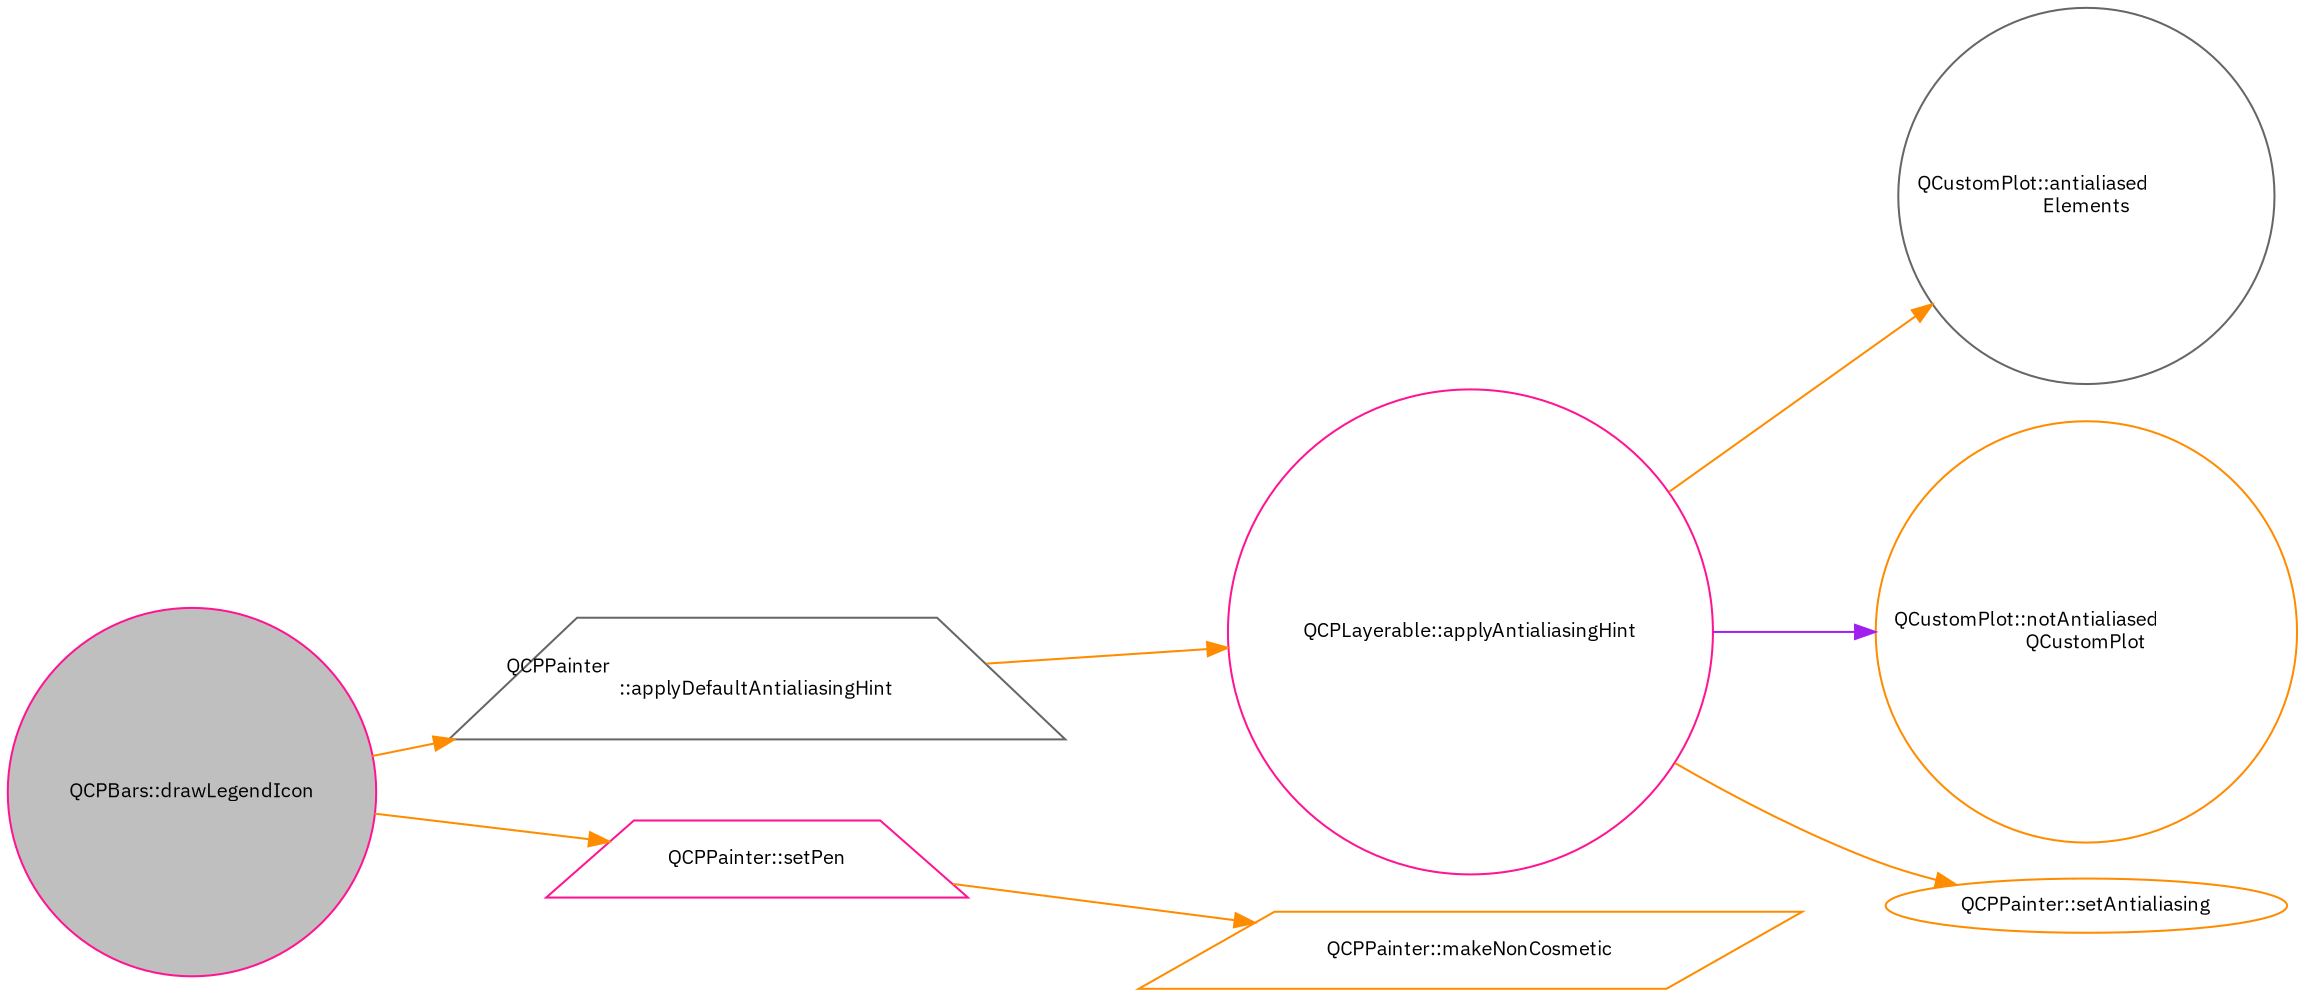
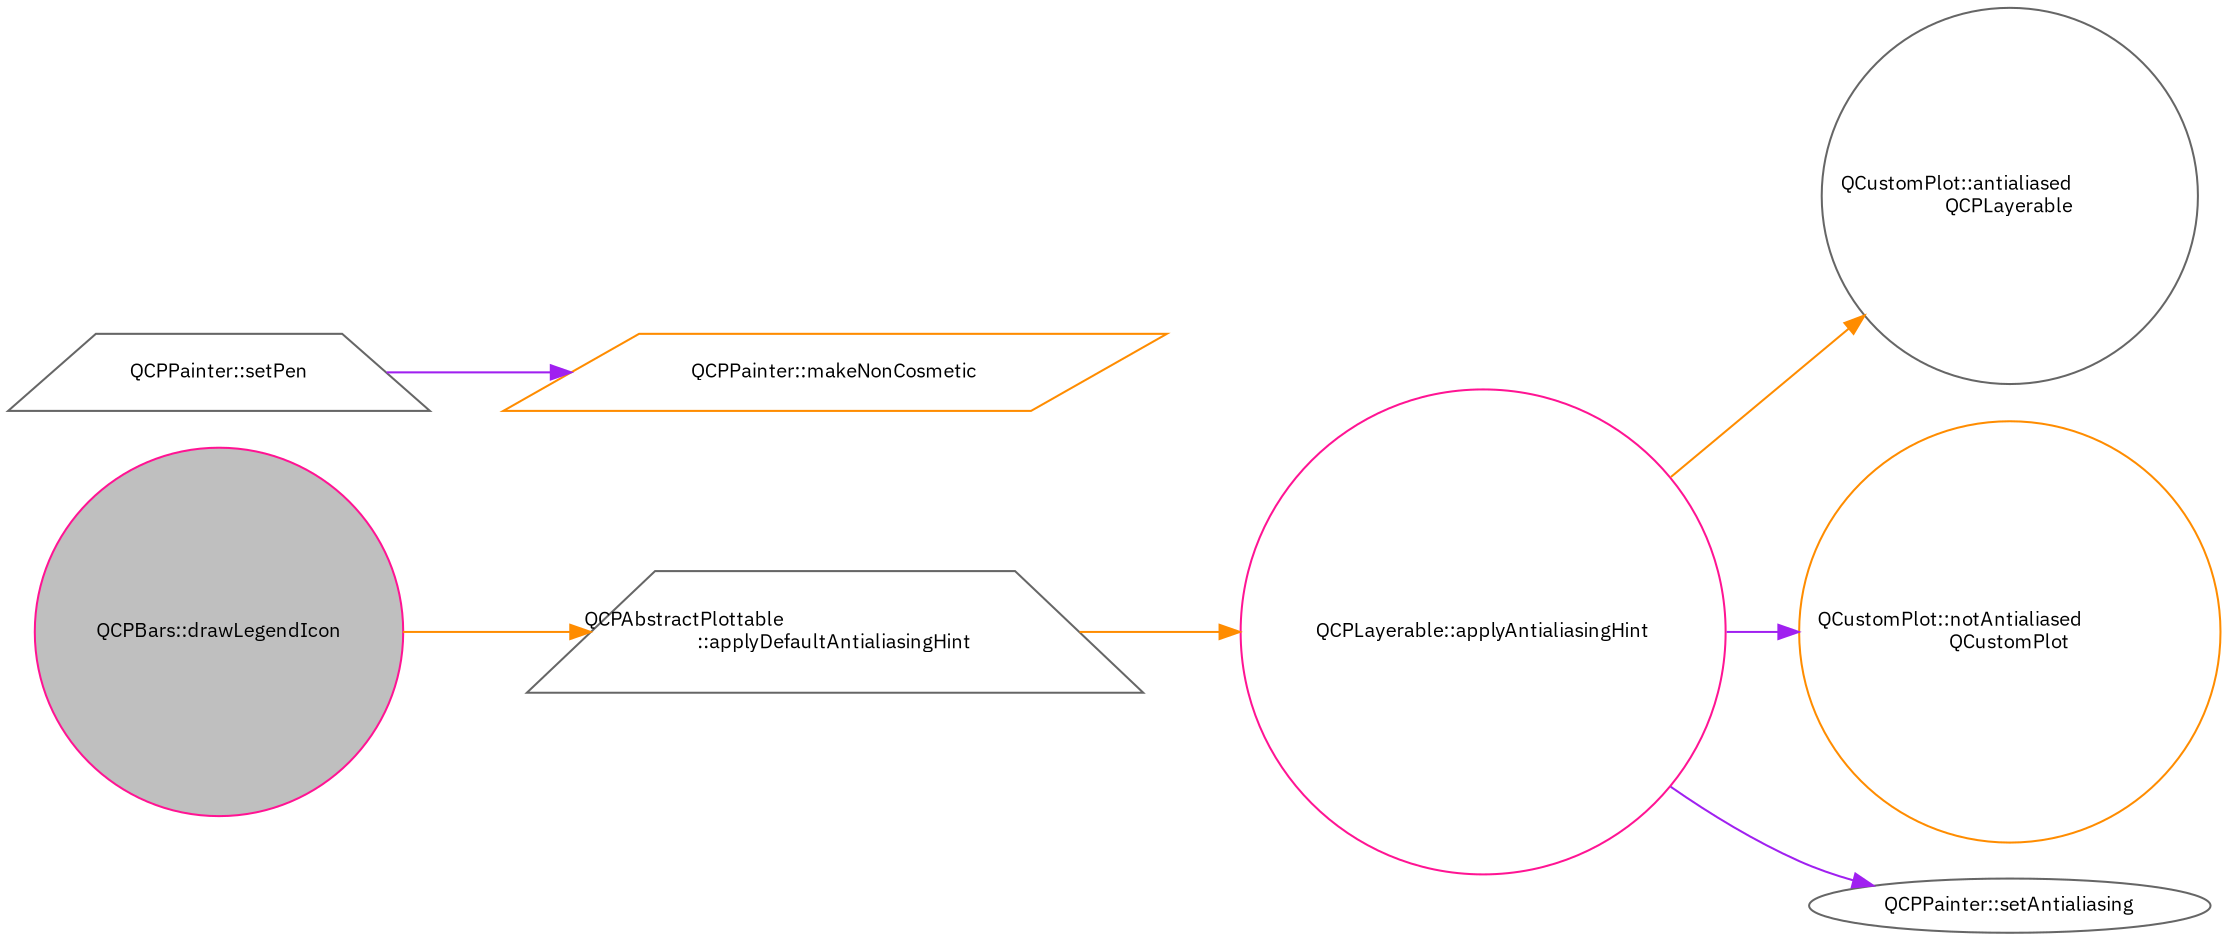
node "QCustomPlot::antialiased Elements": label "QCustomPlot::antialiased Elements" -> "QCustomPlot::antialiased QCPLayerable"
node "QCPPainter ::applyDefaultAntialiasingHint": label "QCPPainter ::applyDefaultAntialiasingHint" -> "QCPAbstractPlottable ::applyDefaultAntialiasingHint"
edge "QCPBars::drawLegendIcon" -> "QCPPainter::setPen": removed
edge "QCPLayerable::applyAntialiasingHint" -> "QCPPainter::setAntialiasing": color darkorange -> purple
node "QCPPainter::setPen": color deeppink -> gray40
edge "QCPPainter::setPen" -> "QCPPainter::makeNonCosmetic": color darkorange -> purple
node "QCPPainter::setAntialiasing": color darkorange -> gray40
